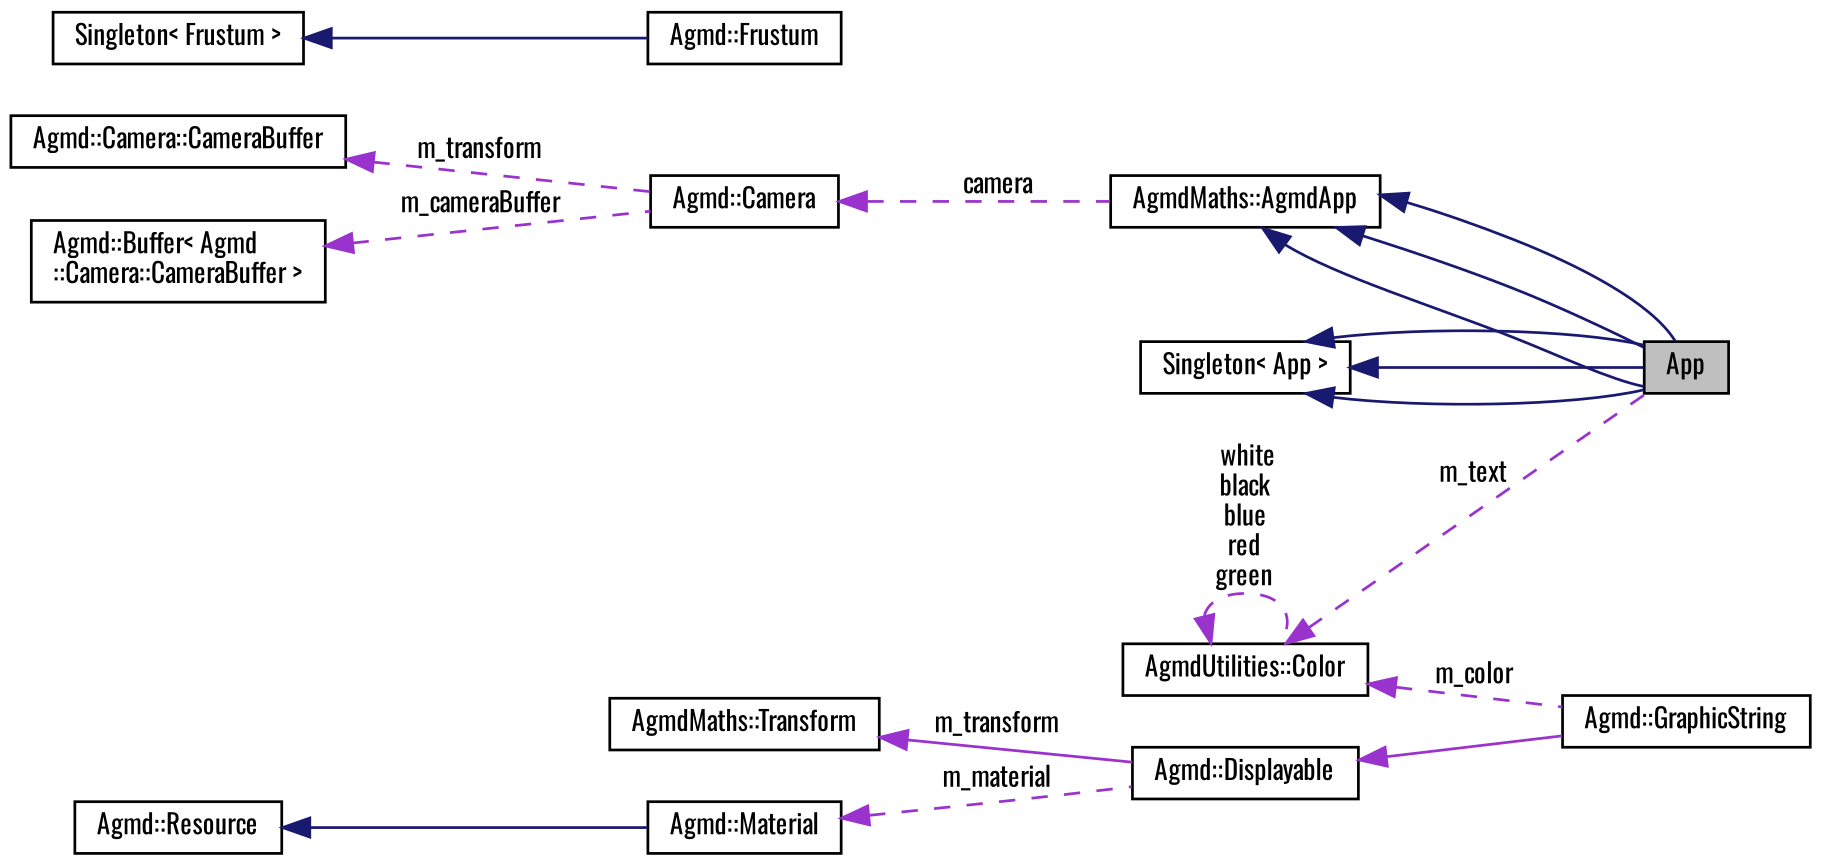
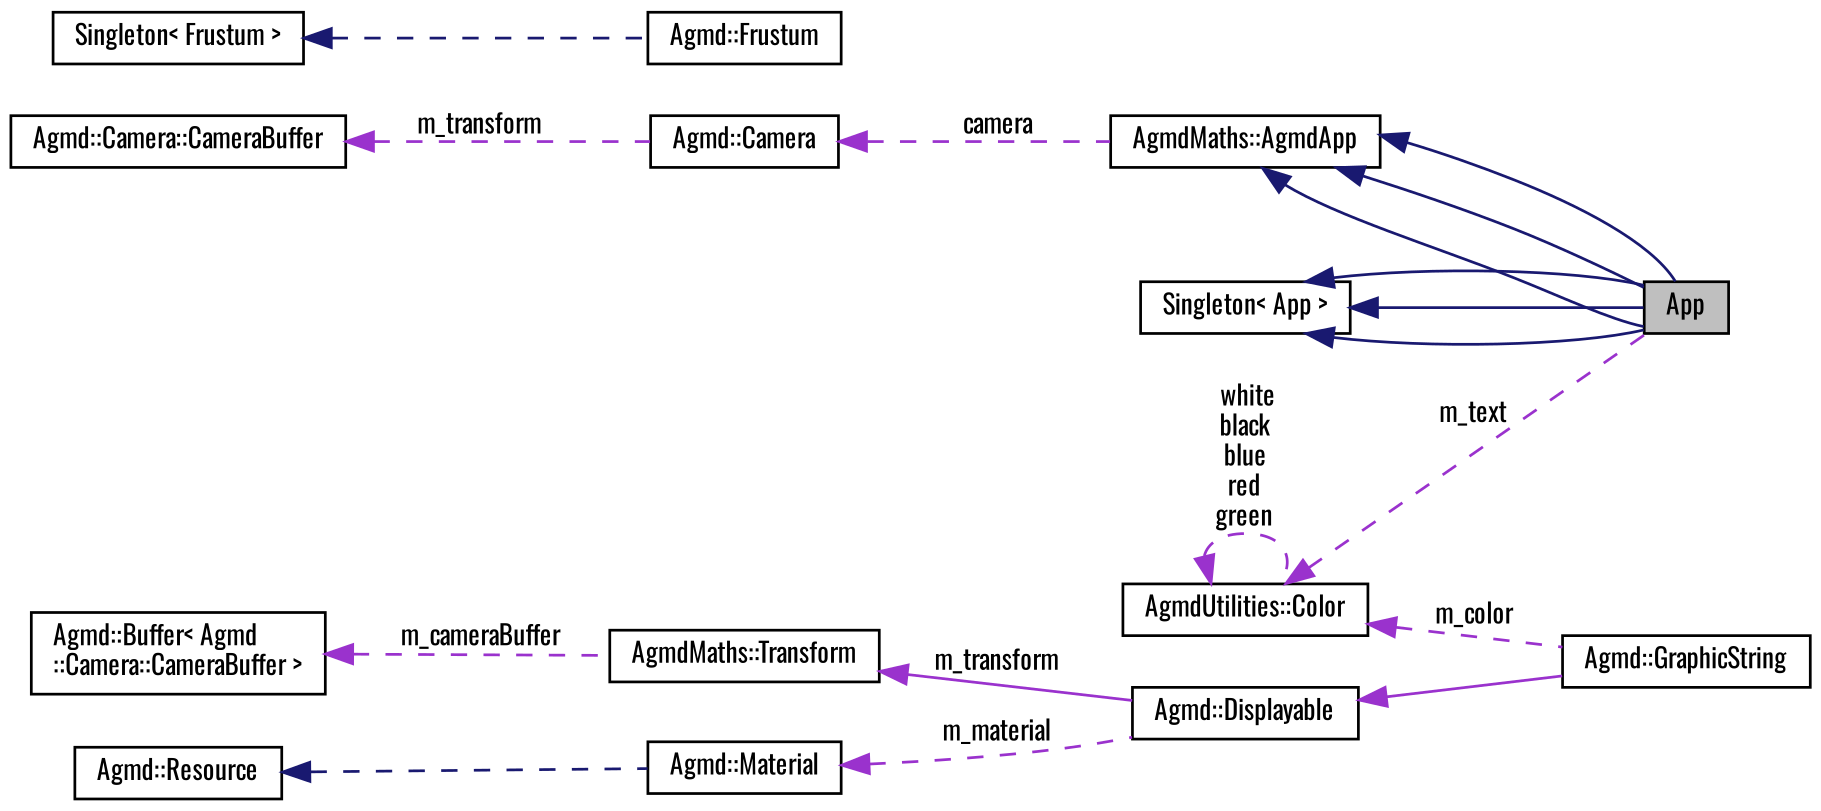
edge "Agmd::Frustum" -> "Singleton< Frustum >": style solid -> dashed
edge "Agmd::Camera" -> "Agmd::Buffer< Agmd ::Camera::CameraBuffer >": now "AgmdMaths::Transform" -> "Agmd::Buffer< Agmd ::Camera::CameraBuffer >"
edge "Agmd::Material" -> "Agmd::Resource": style solid -> dashed
